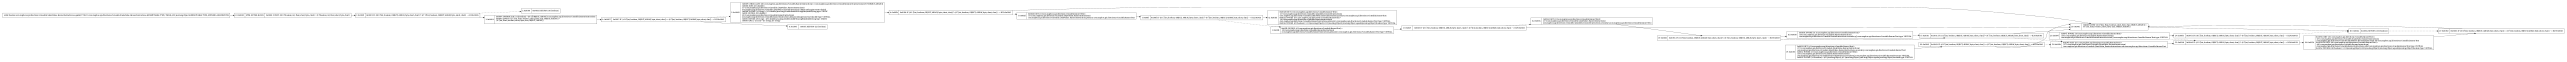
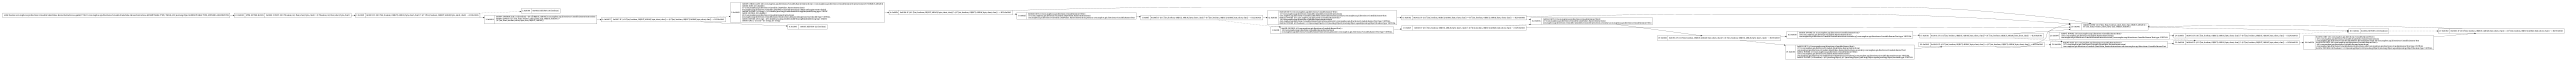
node "13: 0x0032": added
edge "15: 0x0036" -> "17: 0x003c": now "15: 0x0036" -> "19: 0x003f"
